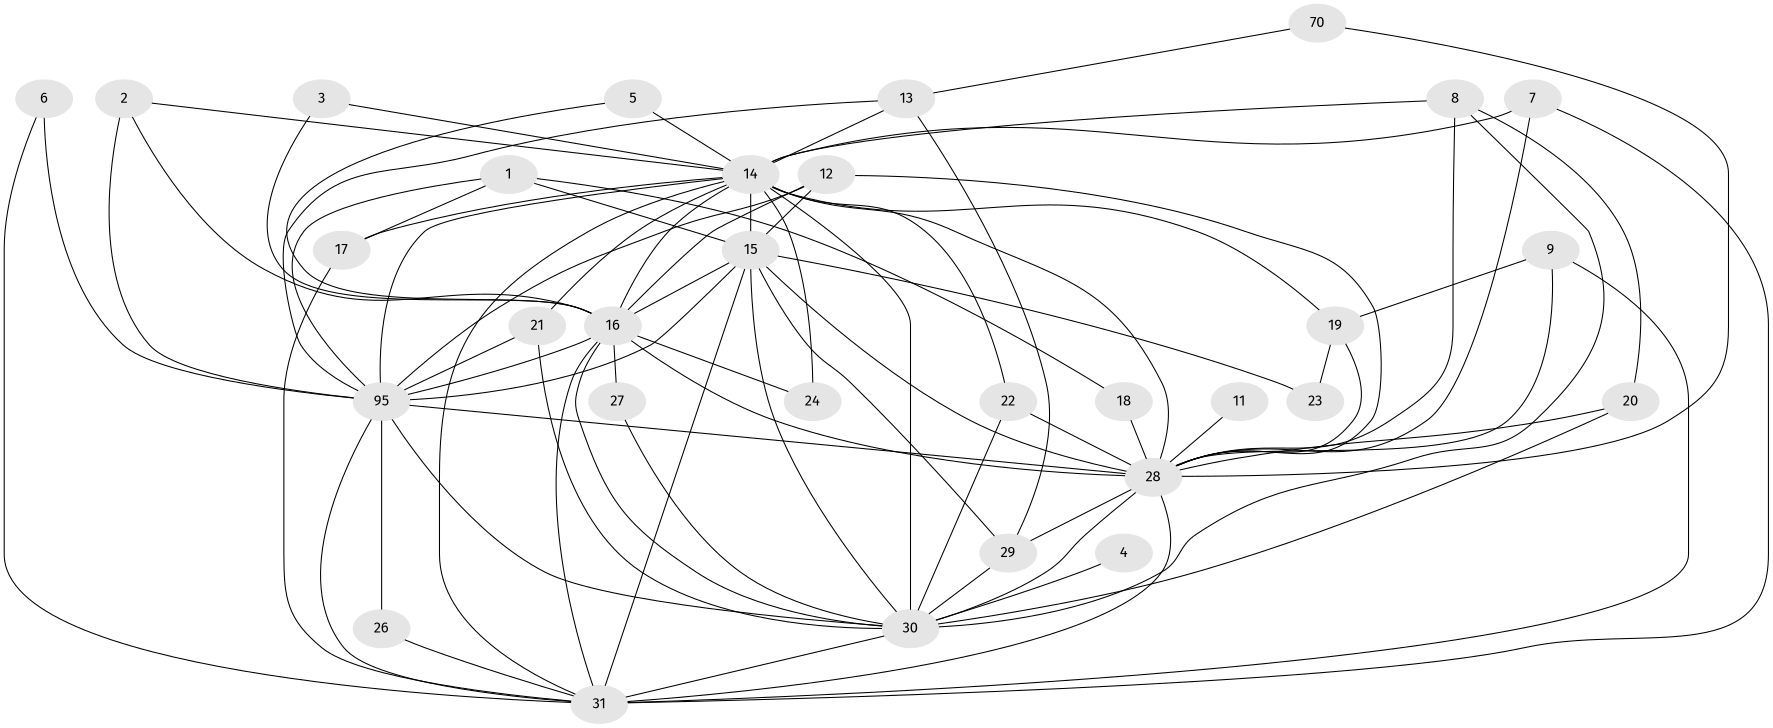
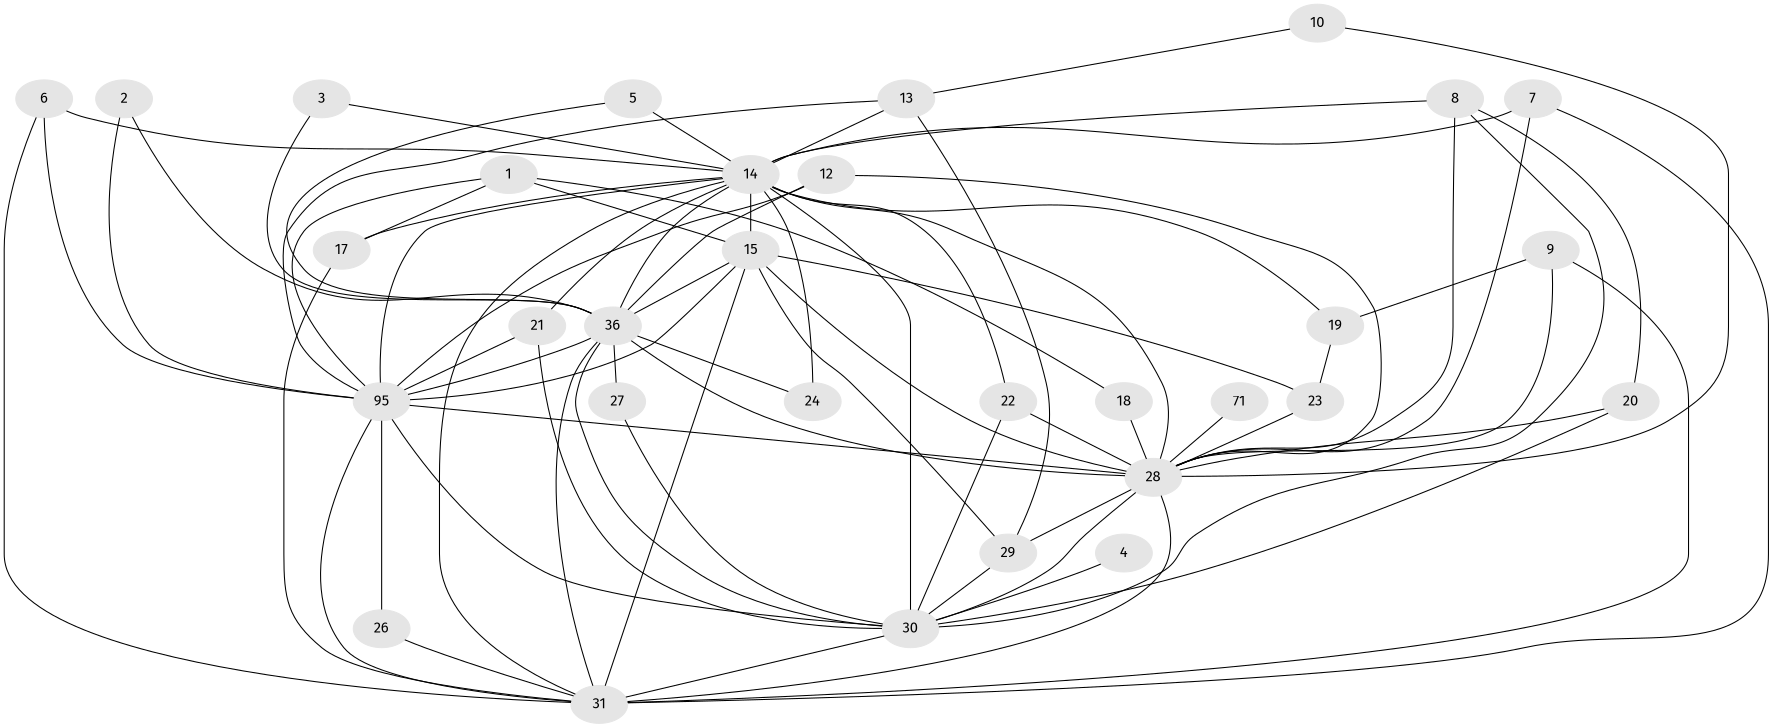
node "70": label "70" -> "10"
edge "2" -- "14": now "6" -- "14"
edge "12" -- "15": removed
node "16": label "16" -> "36"
node "11": label "11" -> "71"
edge "19" -- "28": now "23" -- "28"
edge "15" -- "30": removed
